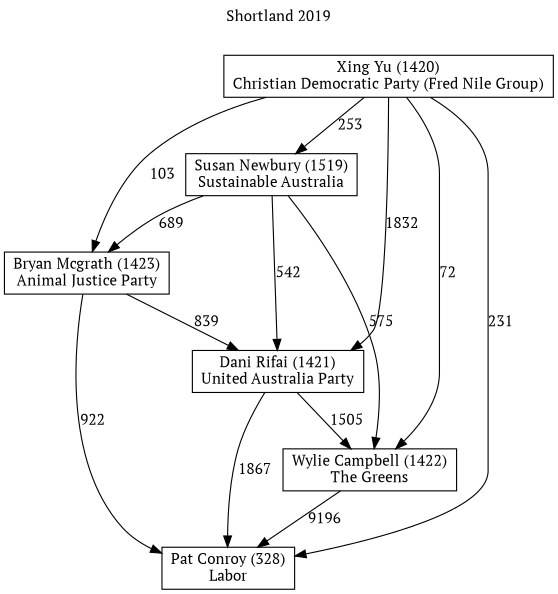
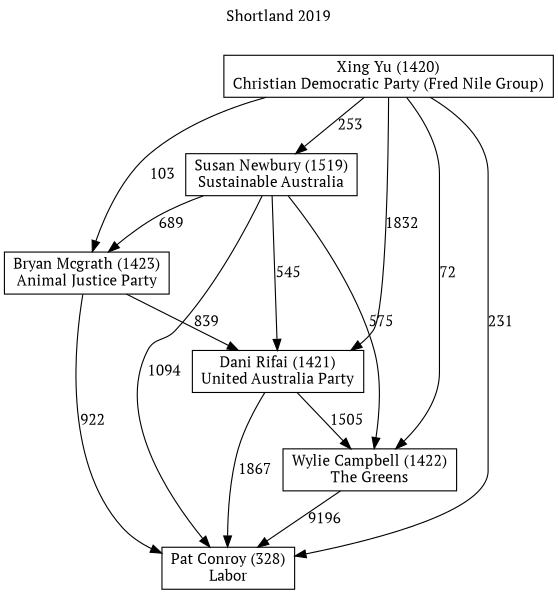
edge "Susan Newbury (1519) Sustainable Australia" -> "Dani Rifai (1421) United Australia Party": label "542" -> "545"
edge "Susan Newbury (1519) Sustainable Australia" -> "Pat Conroy (328) Labor": added, label "1094"
